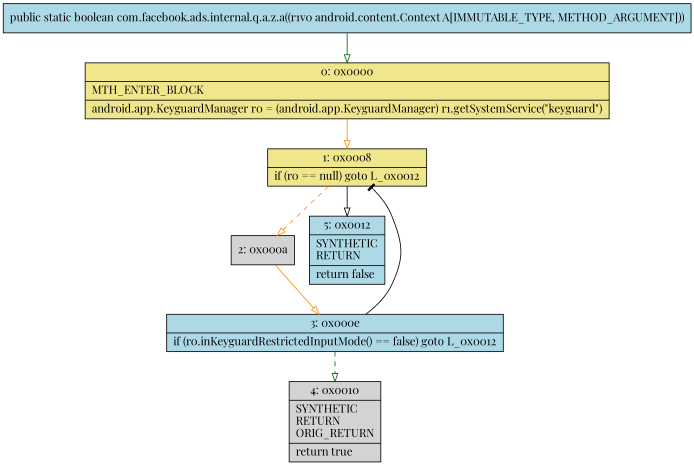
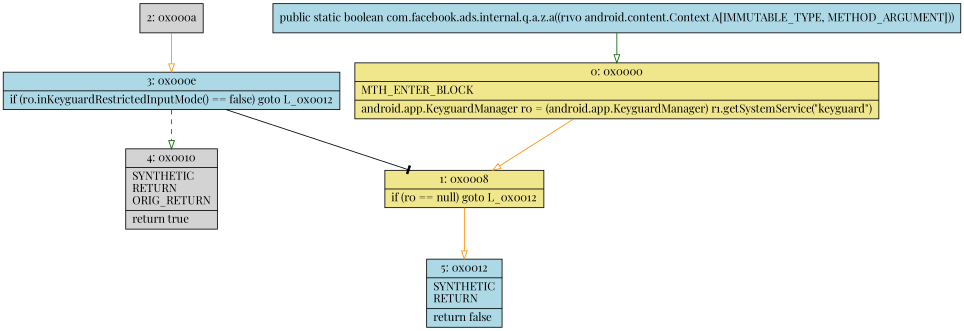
edge "1: 0x0008" -> "5: 0x0012": color black -> darkorange
edge "1: 0x0008" -> "2: 0x000a": removed
